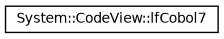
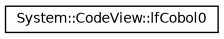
node "System::CodeView::lfCobol7": label "System::CodeView::lfCobol7" -> "System::CodeView::lfCobol0"
